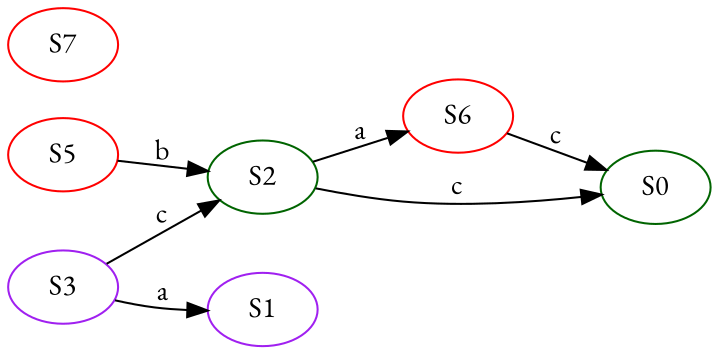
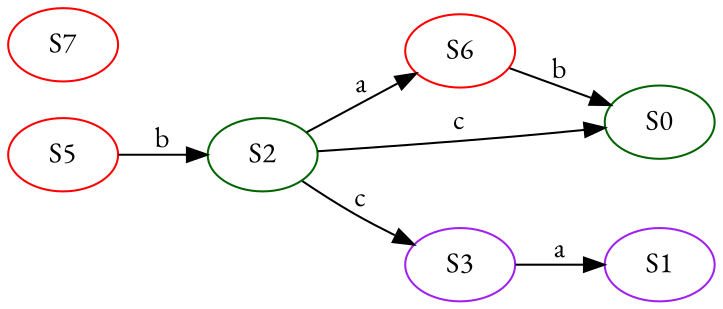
edge "S6" -> "S0": label "c" -> "b"
edge "S3" -> "S2": reversed
